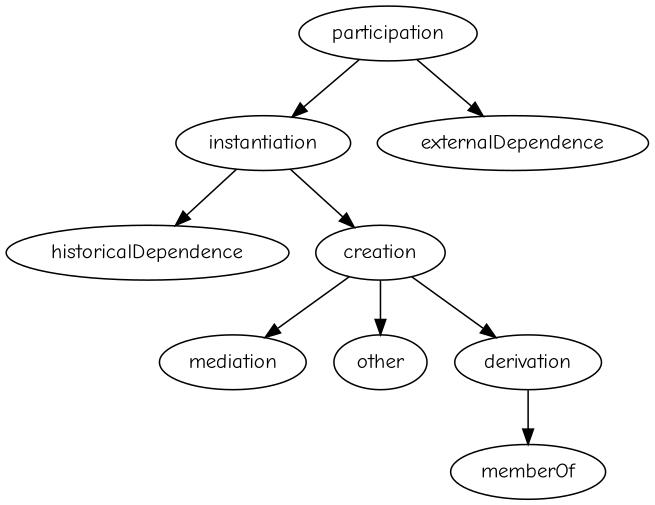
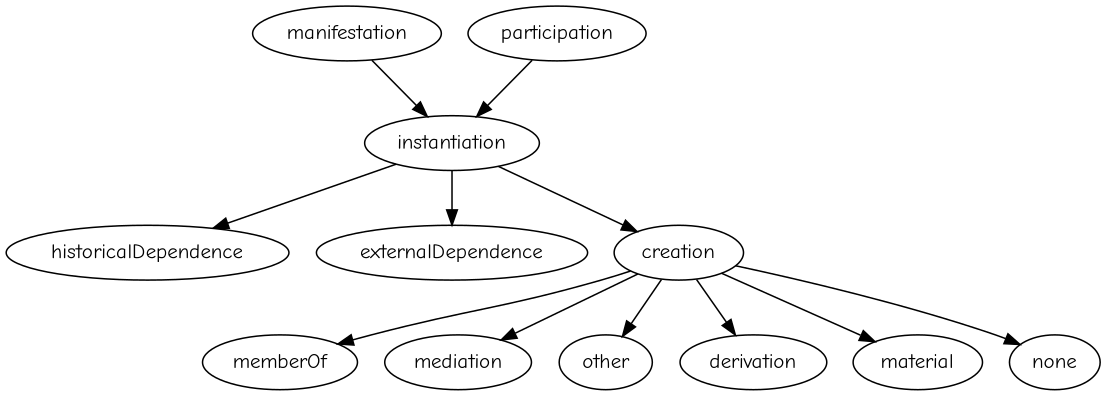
node "manifestation": added
edge "participation" -> "externalDependence": now "instantiation" -> "externalDependence"
node "material": added
node "none": added
edge "derivation" -> "memberOf": now "creation" -> "memberOf"
